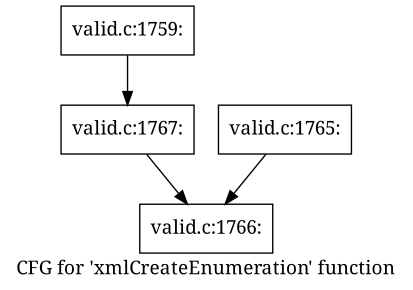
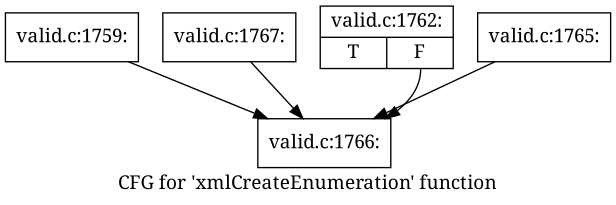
node "valid.c:1762:": added
edge "valid.c:1759:" -> "valid.c:1767:": now "valid.c:1759:" -> "valid.c:1766:"
